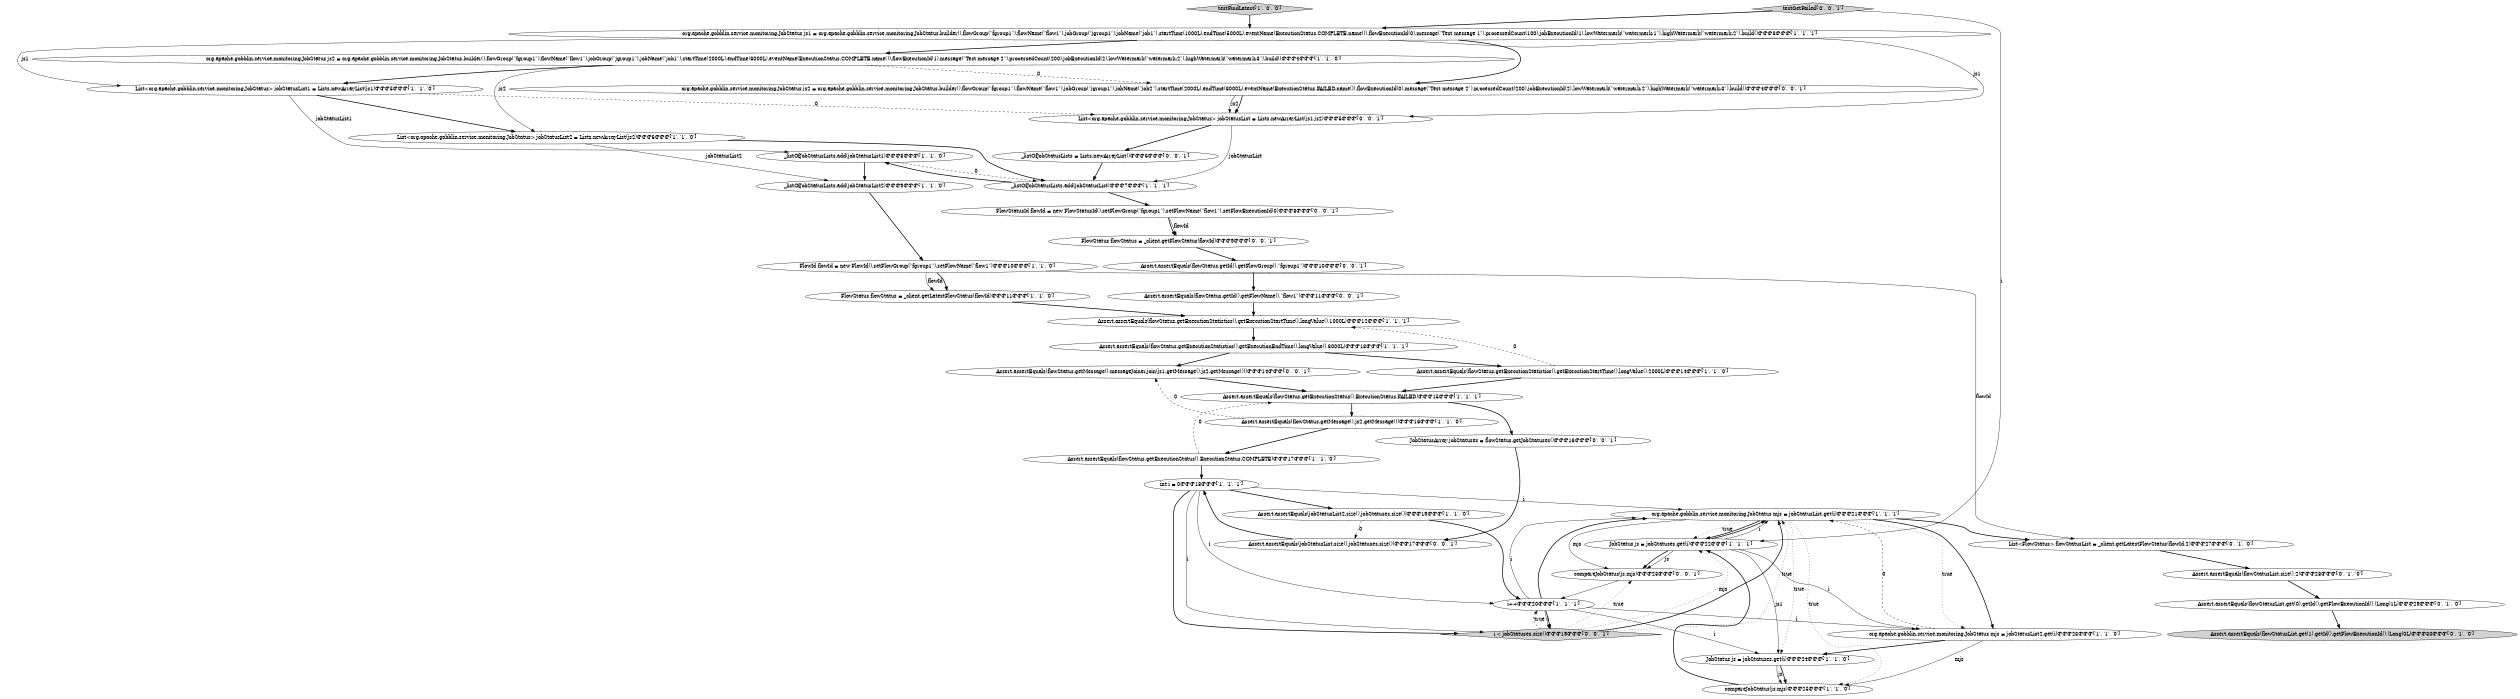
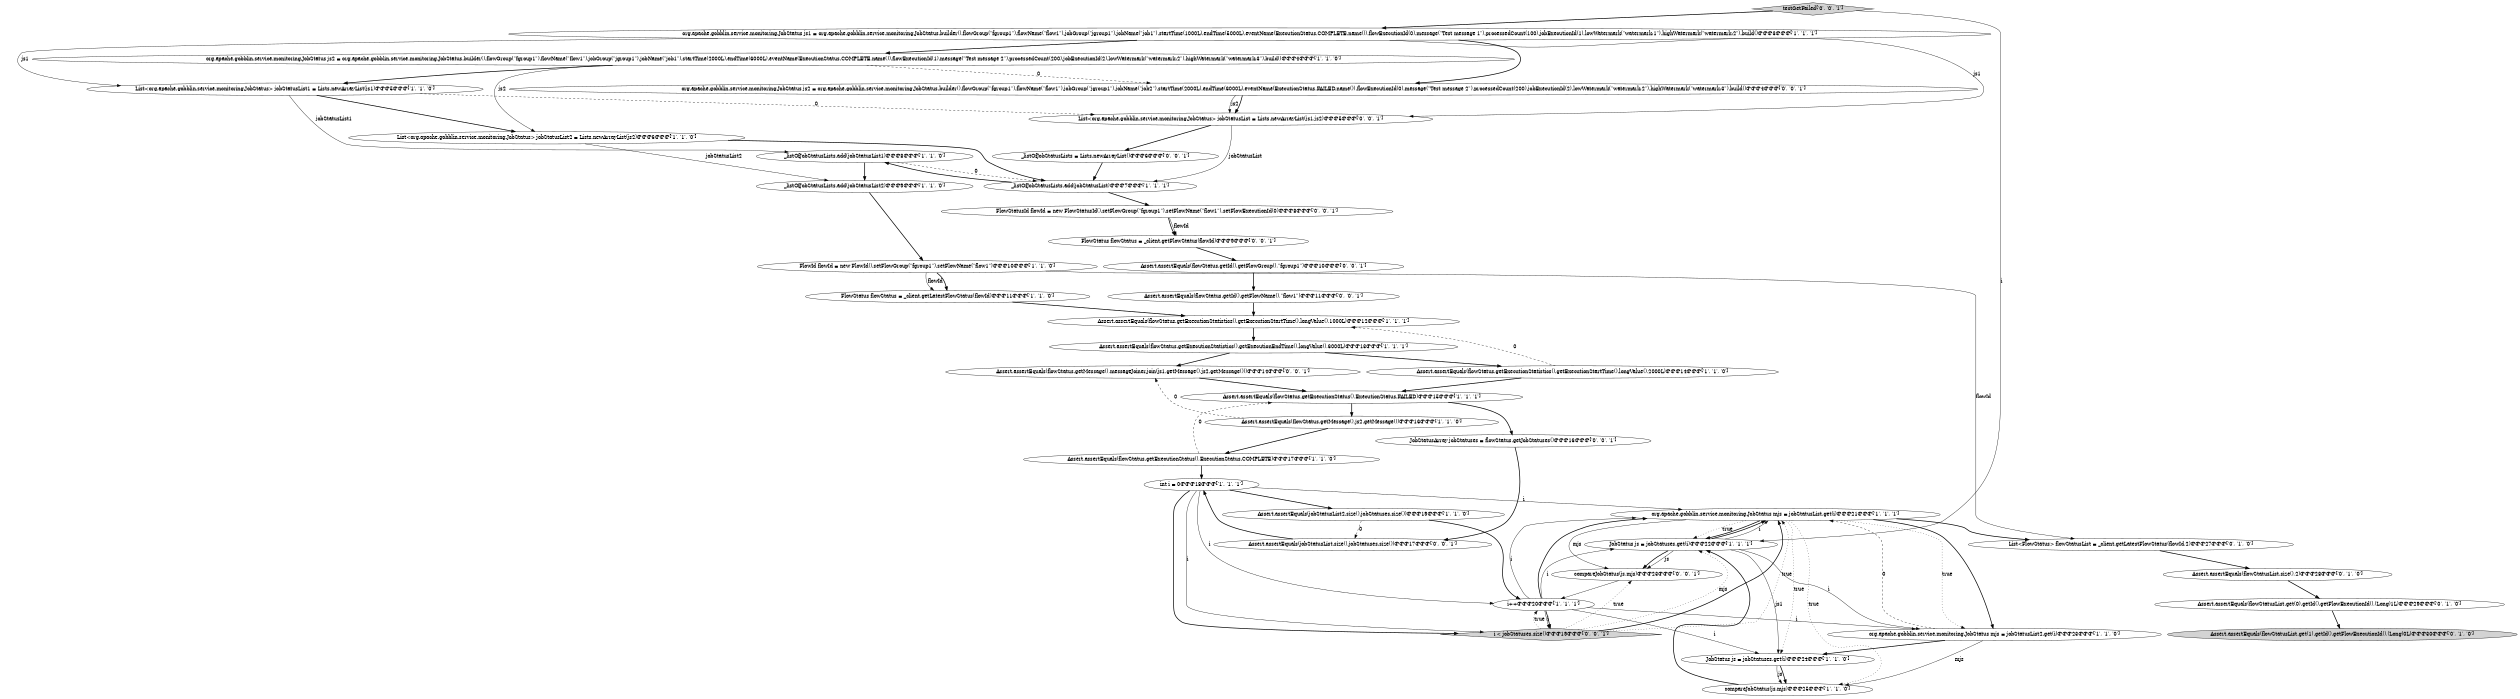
node "testFindLatest['1', '0', '0']": removed
edge "i++@@@20@@@['1', '1', '1']" -> "JobStatus js = jobStatuses.get(i)@@@22@@@['1', '1', '1']": added, label "i"
edge "i < jobStatuses.size()@@@19@@@['0', '0', '1']" -> "i++@@@20@@@['1', '1', '1']": style dashed -> dotted
